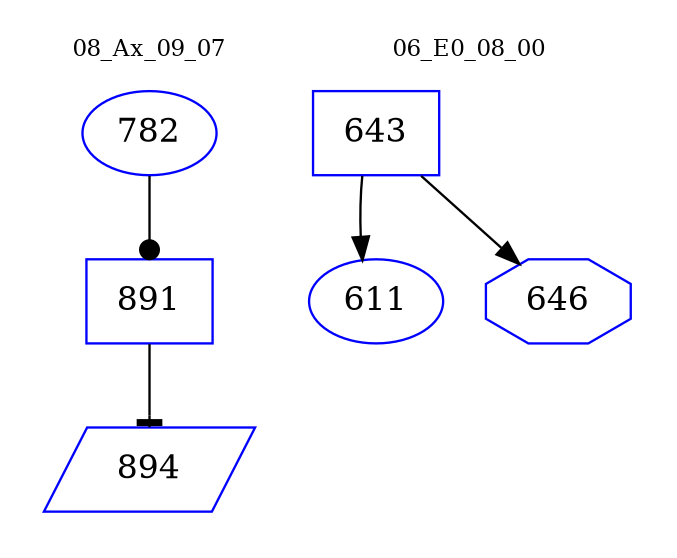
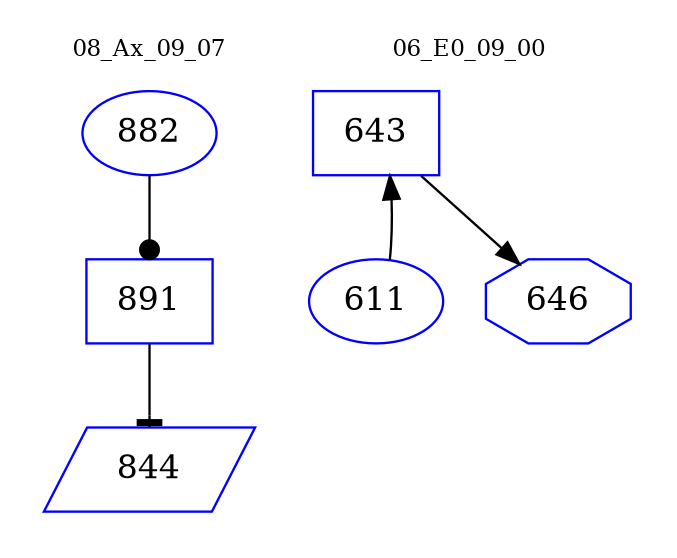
cluster "06_E0_08_00": label "06_E0_08_00" -> "06_E0_09_00"
node "782": label "782" -> "882"
edge "643" -> "611": reversed
node "894": label "894" -> "844"
